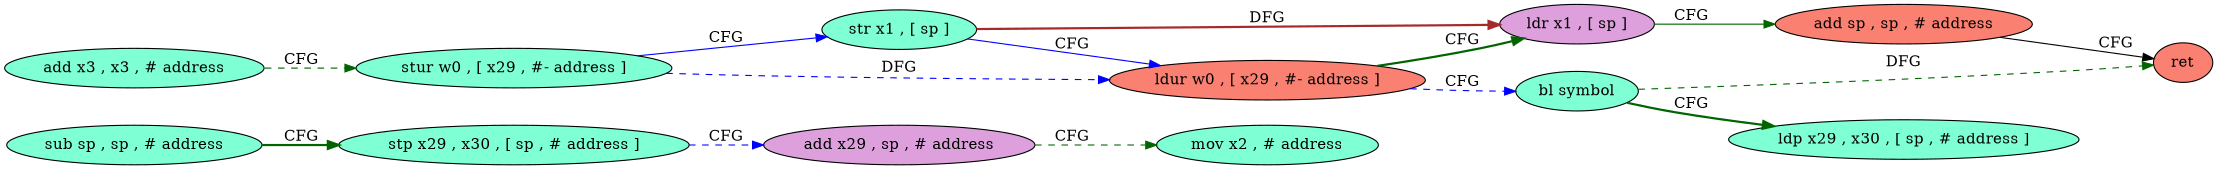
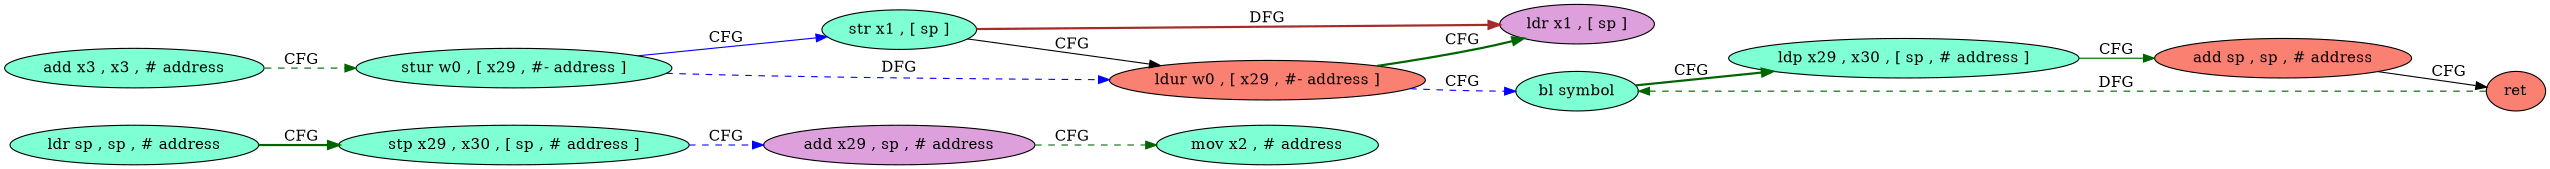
edge "ldr x1 , [ sp ]" -> "add sp , sp , # address": now "ldp x29 , x30 , [ sp , # address ]" -> "add sp , sp , # address"
edge "str x1 , [ sp ]" -> "ldur w0 , [ x29 , #- address ]": color blue -> black
edge "bl symbol" -> "ret": reversed
node "sub sp , sp , # address": label "sub sp , sp , # address" -> "ldr sp , sp , # address"
